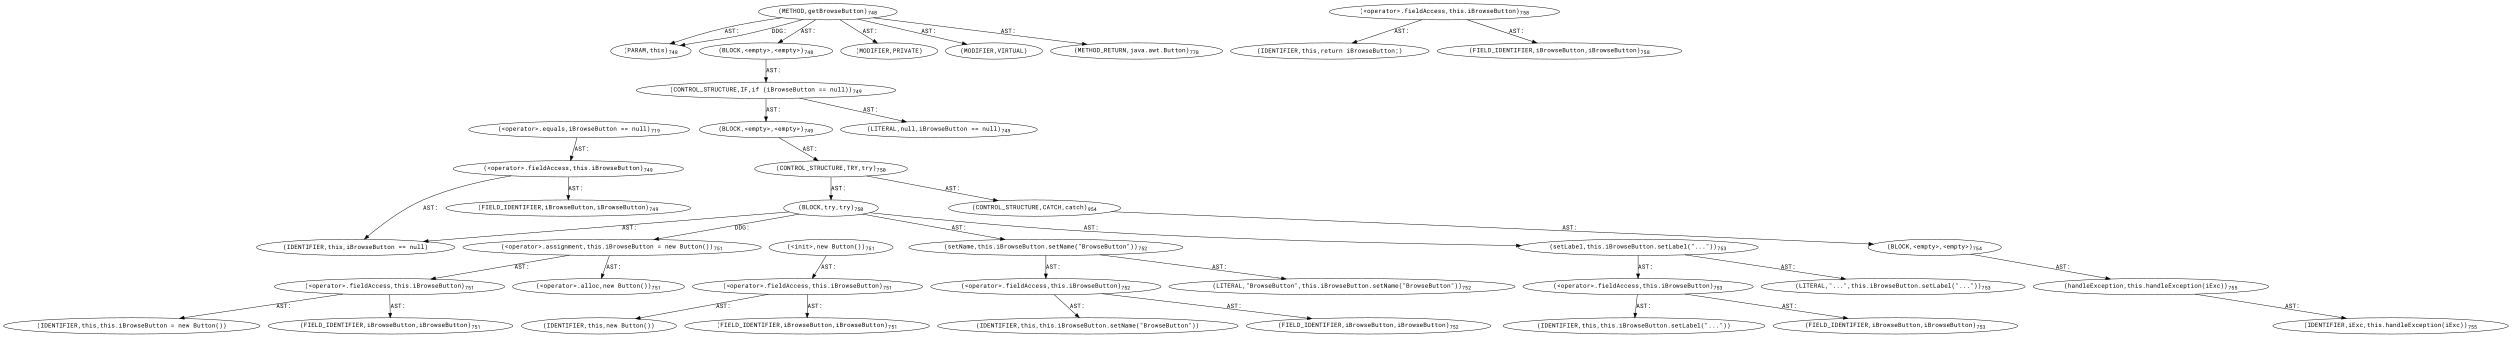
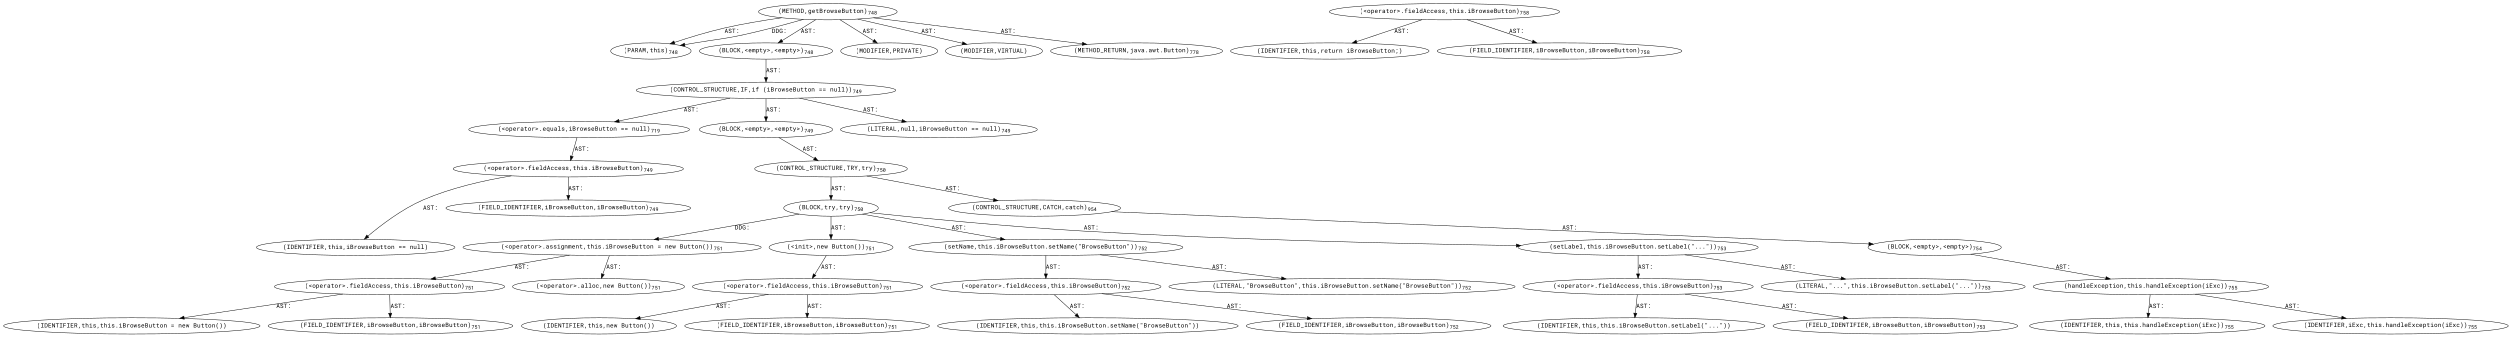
edge "(CONTROL_STRUCTURE,IF,if (iBrowseButton == null))" -> "(<operator>.equals,iBrowseButton == null)": added, label "AST:"
edge "(BLOCK,try,try)" -> "(IDENTIFIER,this,iBrowseButton == null)": now "(BLOCK,try,try)" -> "(<init>,new Button())"
node "(IDENTIFIER,this,this.handleException(iExc))": added
